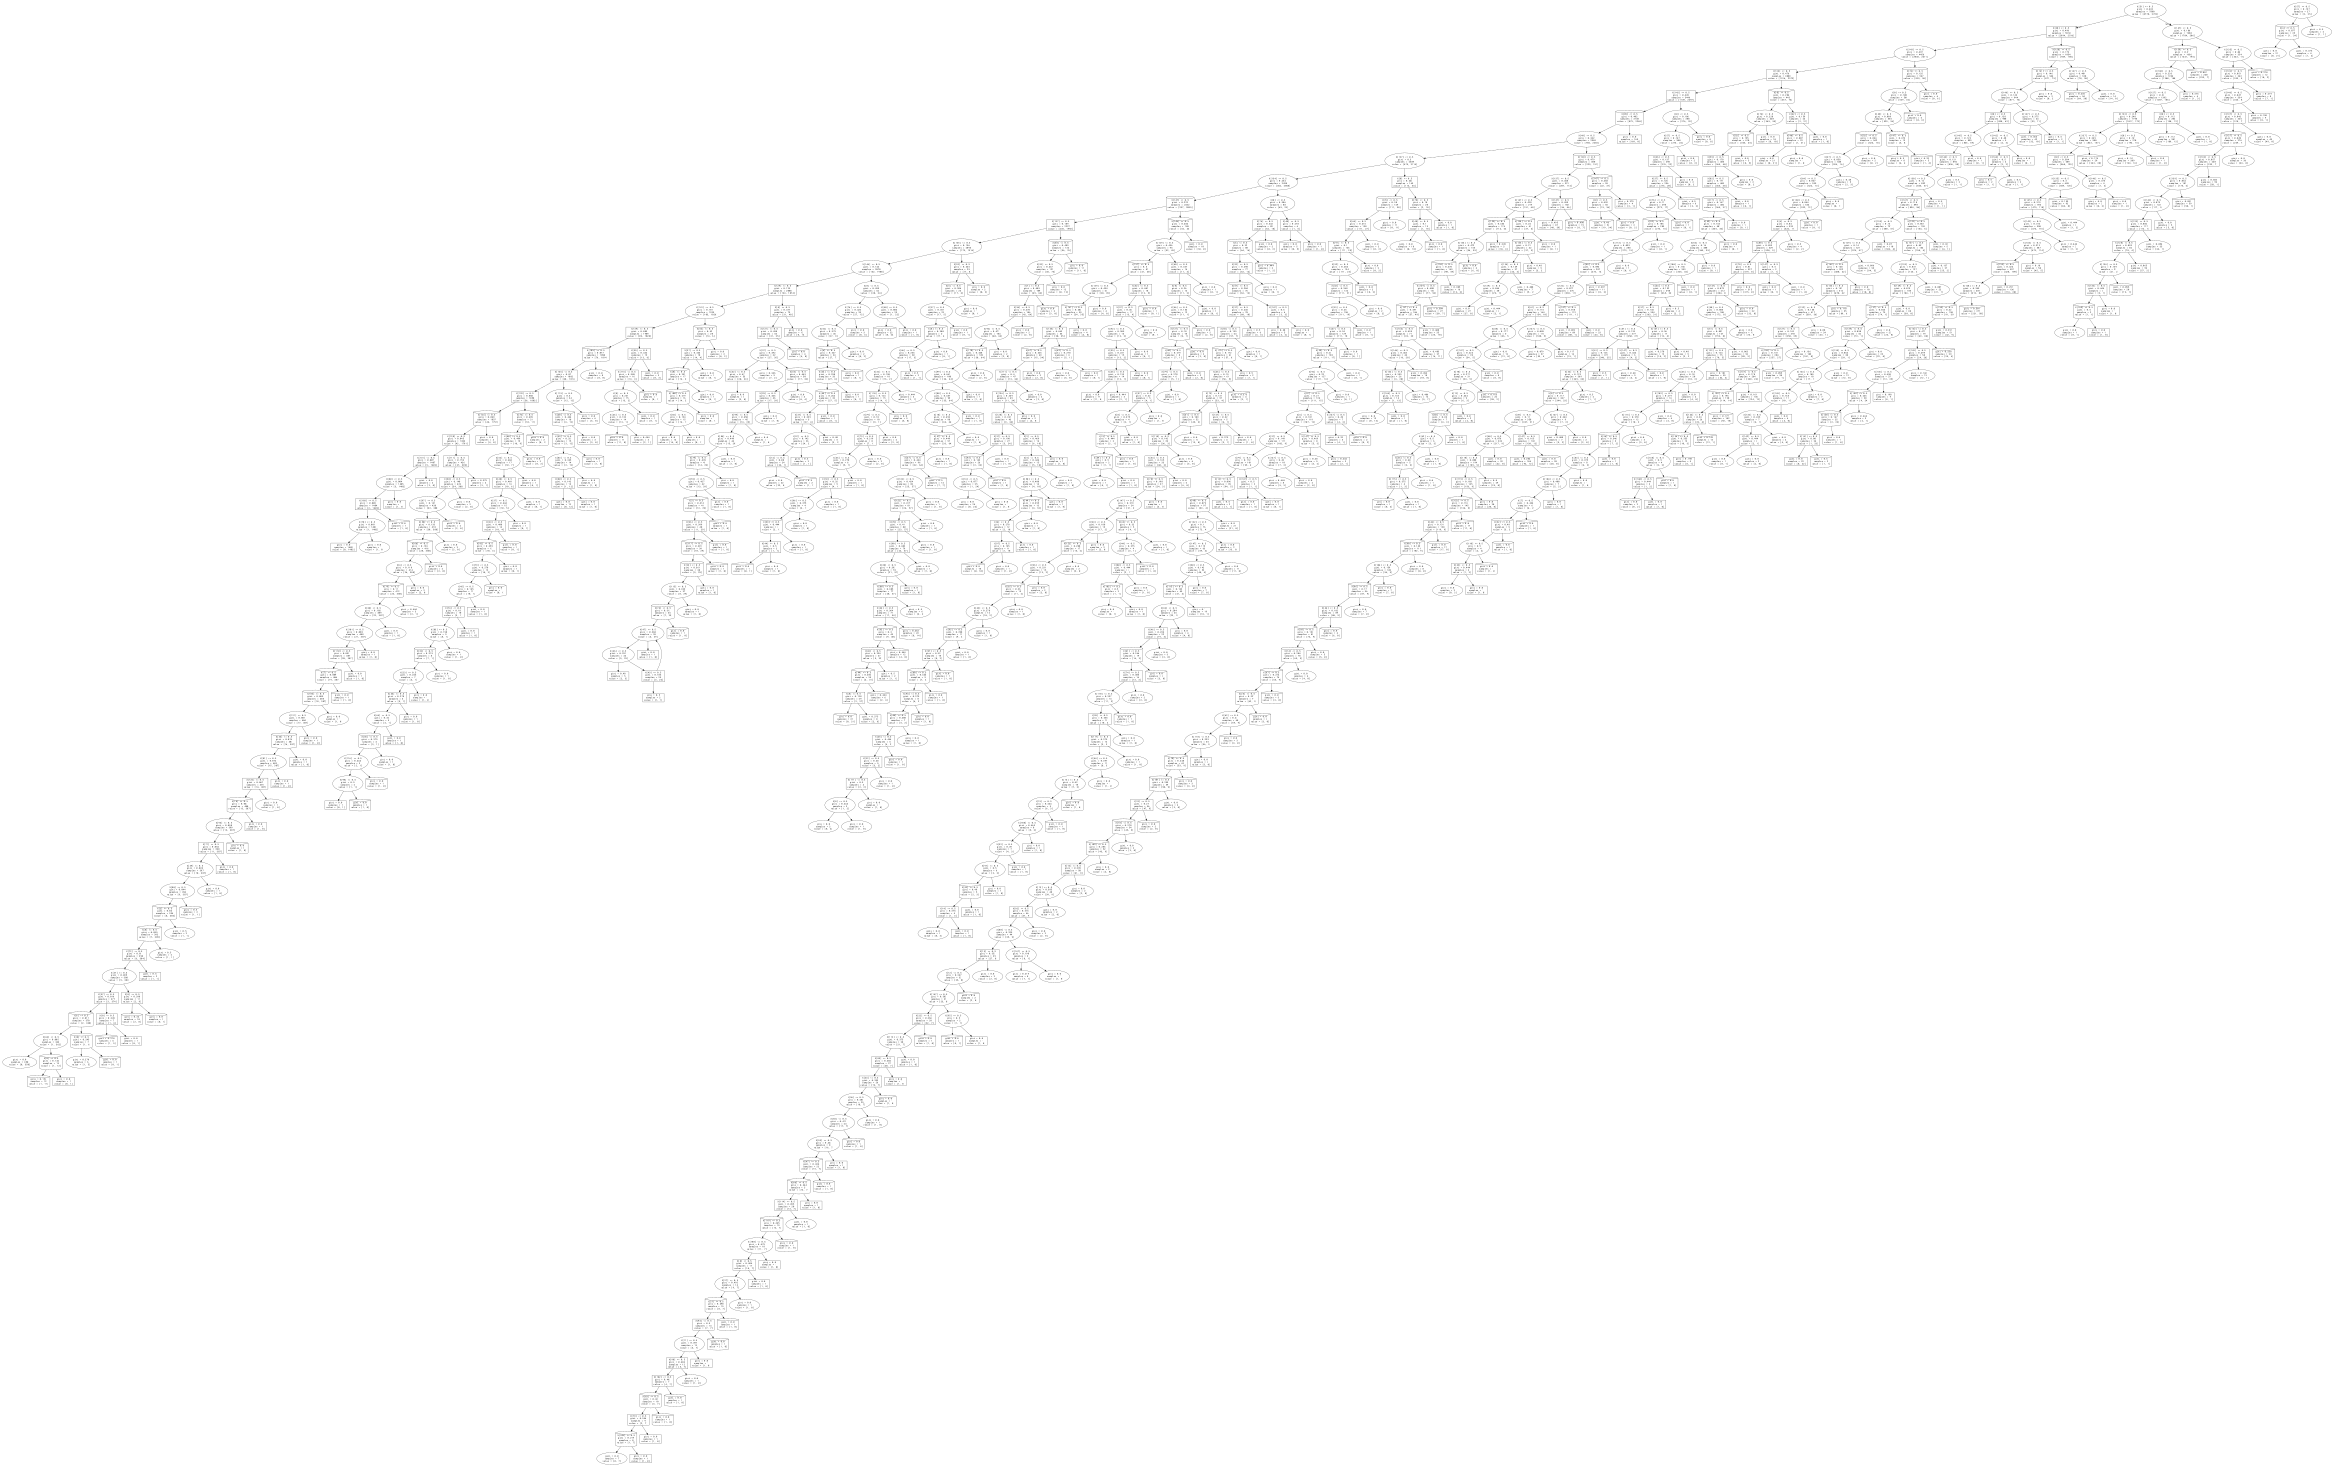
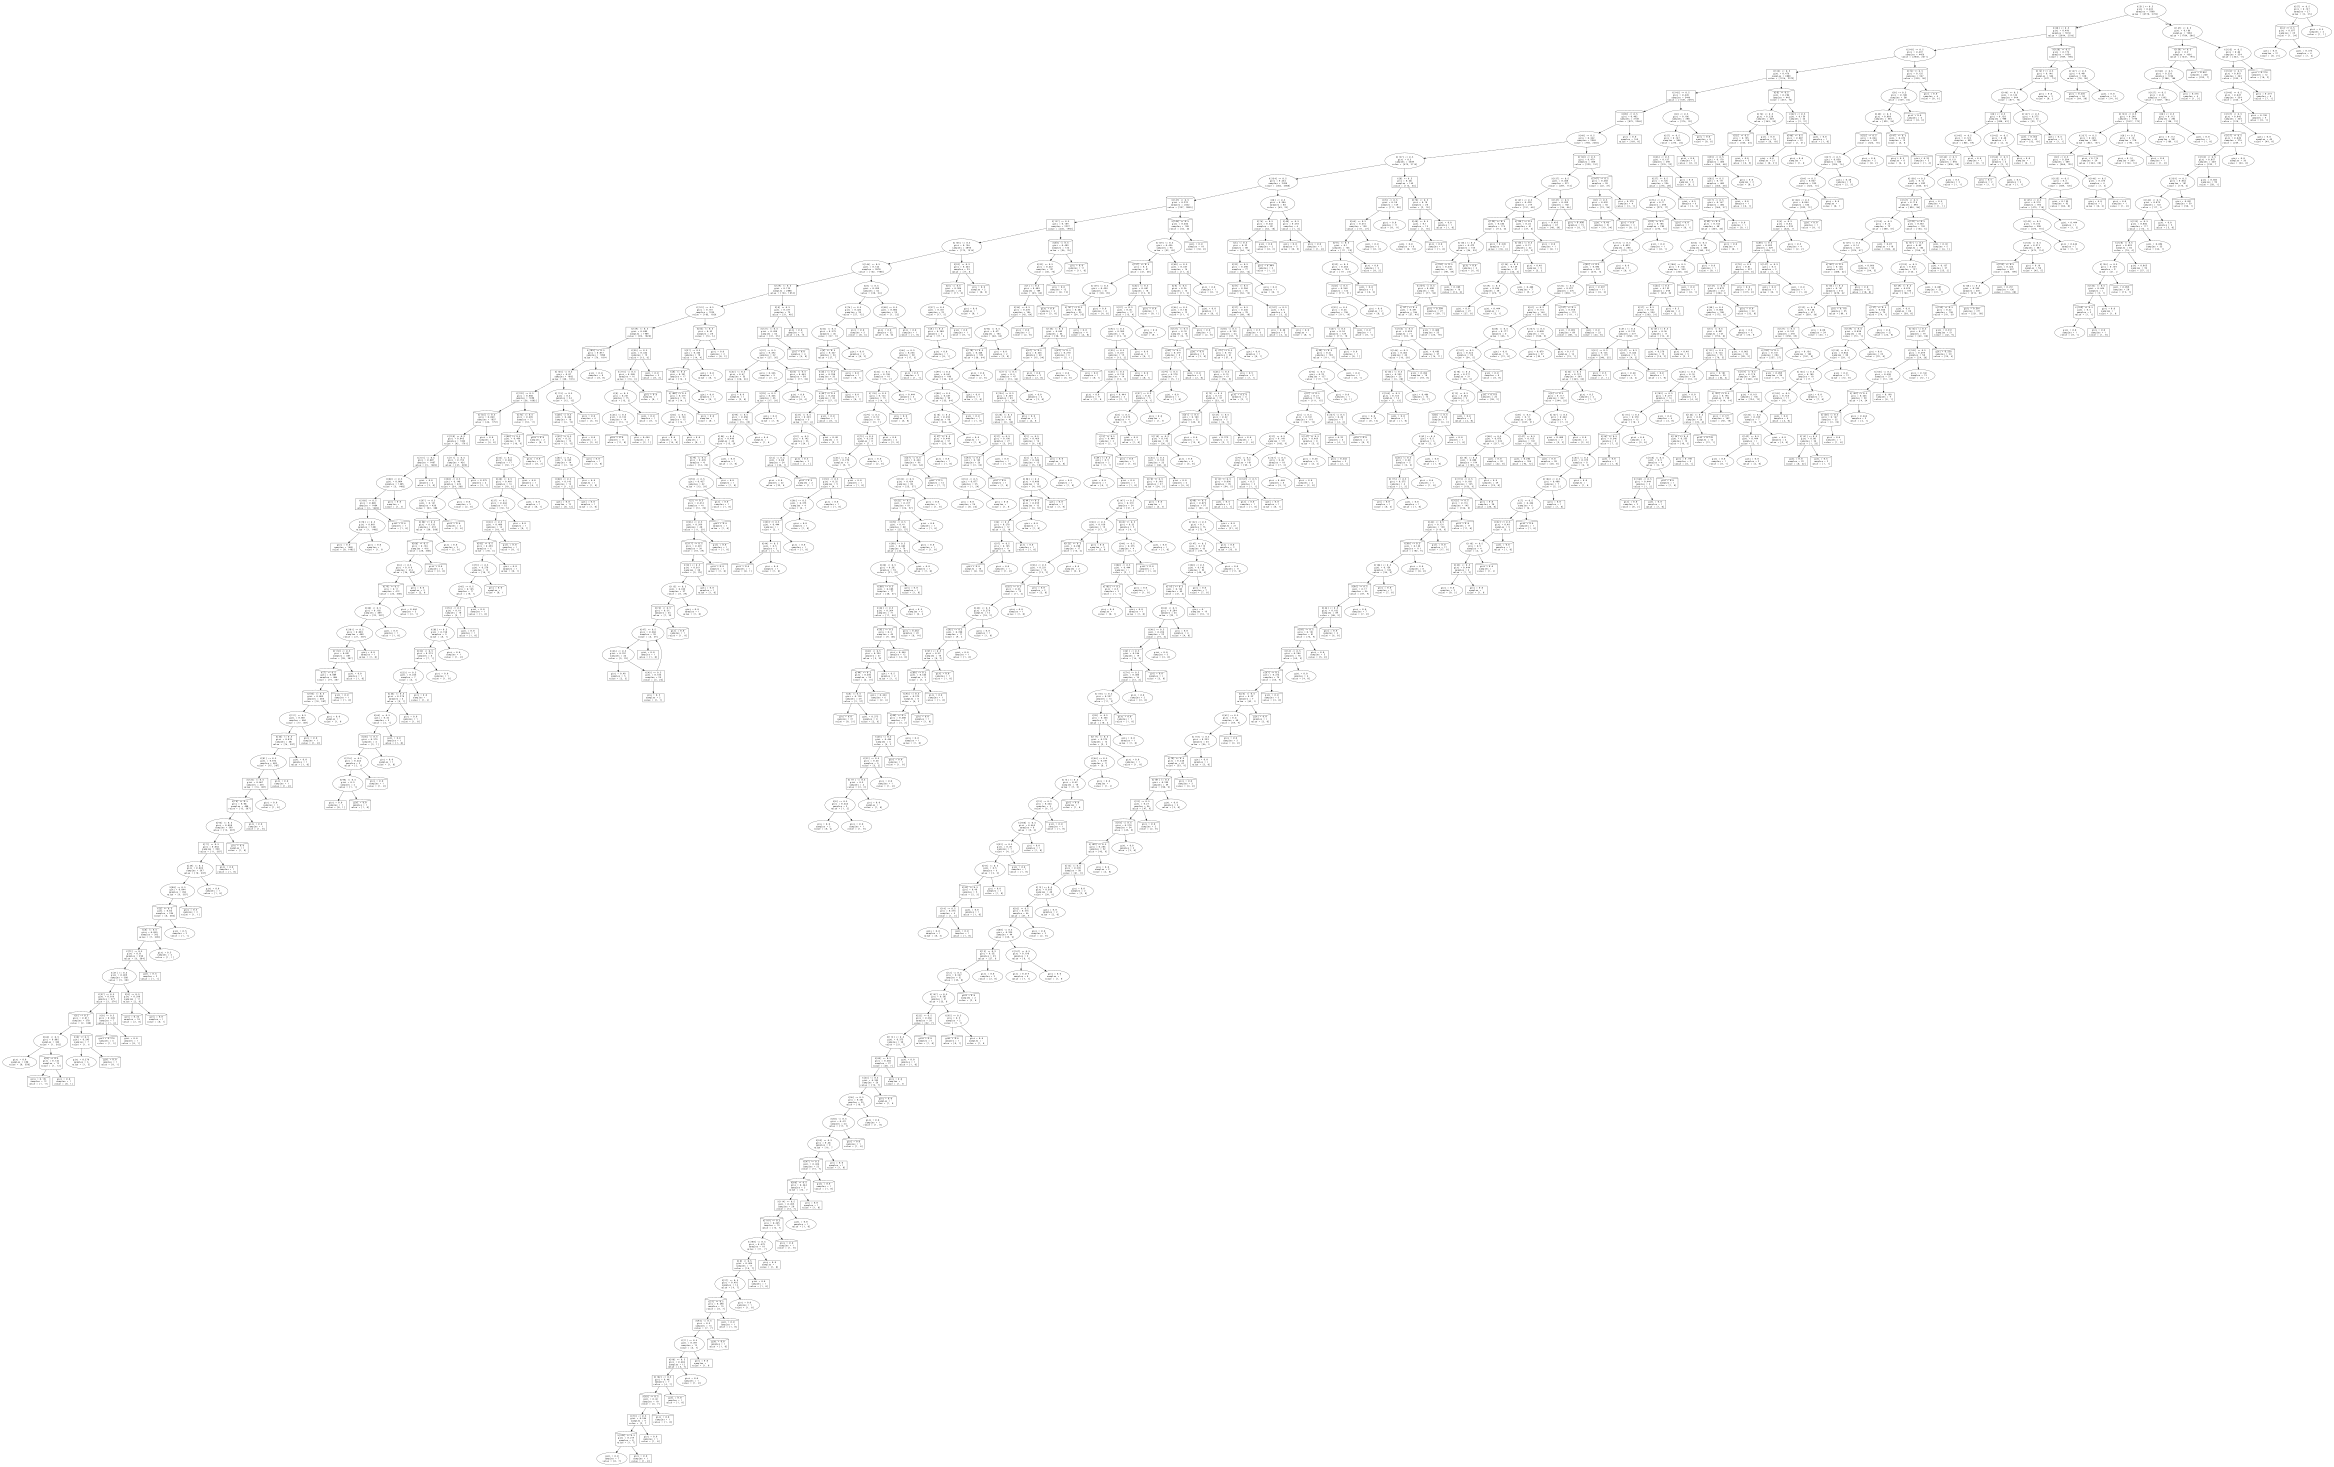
edge "X[8] <= 0.5 gini = 0.308 samples = 21 value = [17, 4]" -> "X[46] <= 0.5 gini = 0.255 samples = 20 value = [17, 3]": removed
